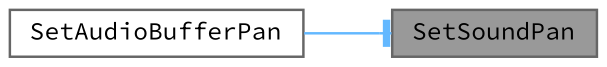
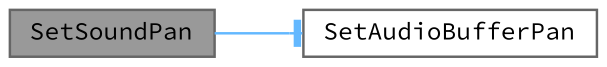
edge "SetAudioBufferPan" -> "SetSoundPan": reversed
